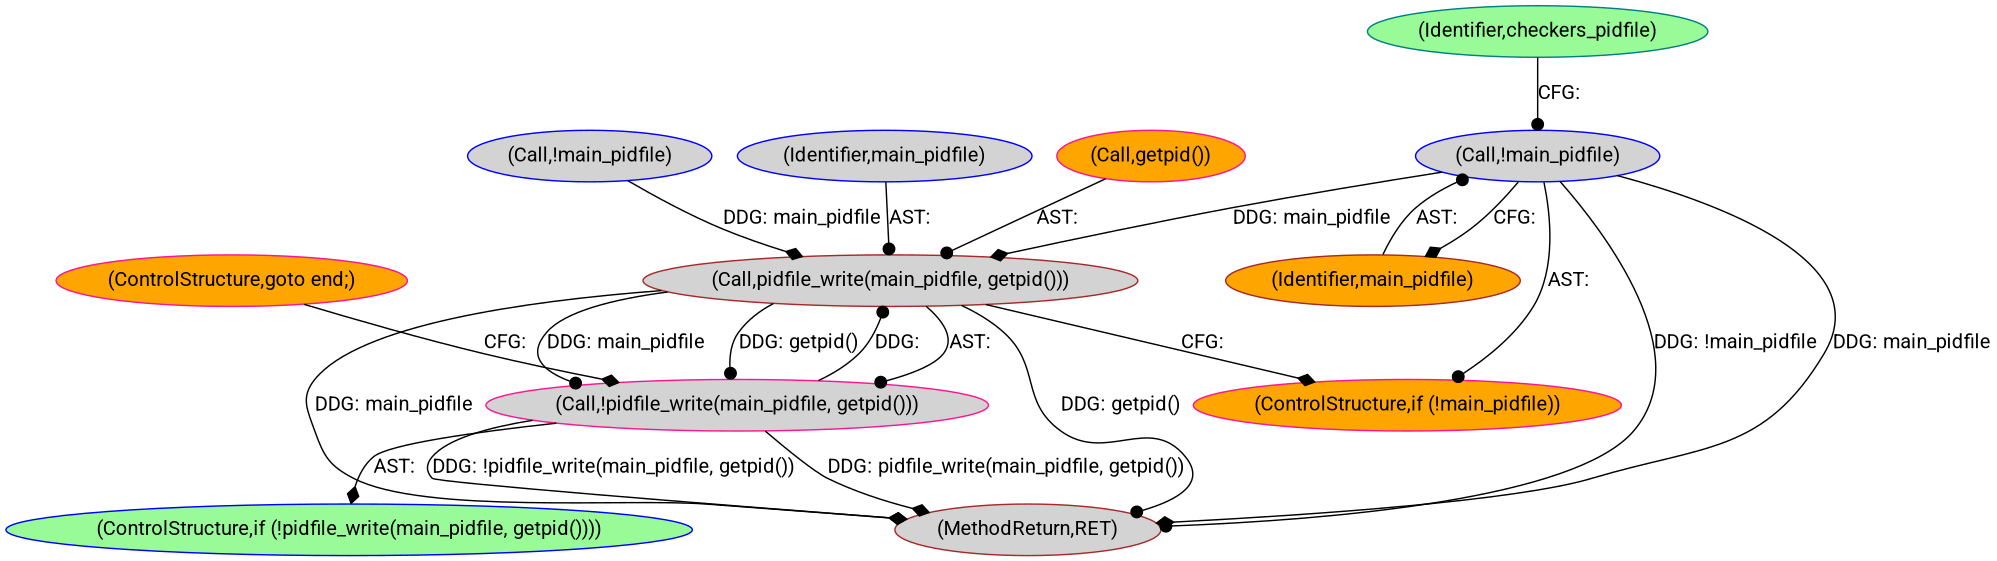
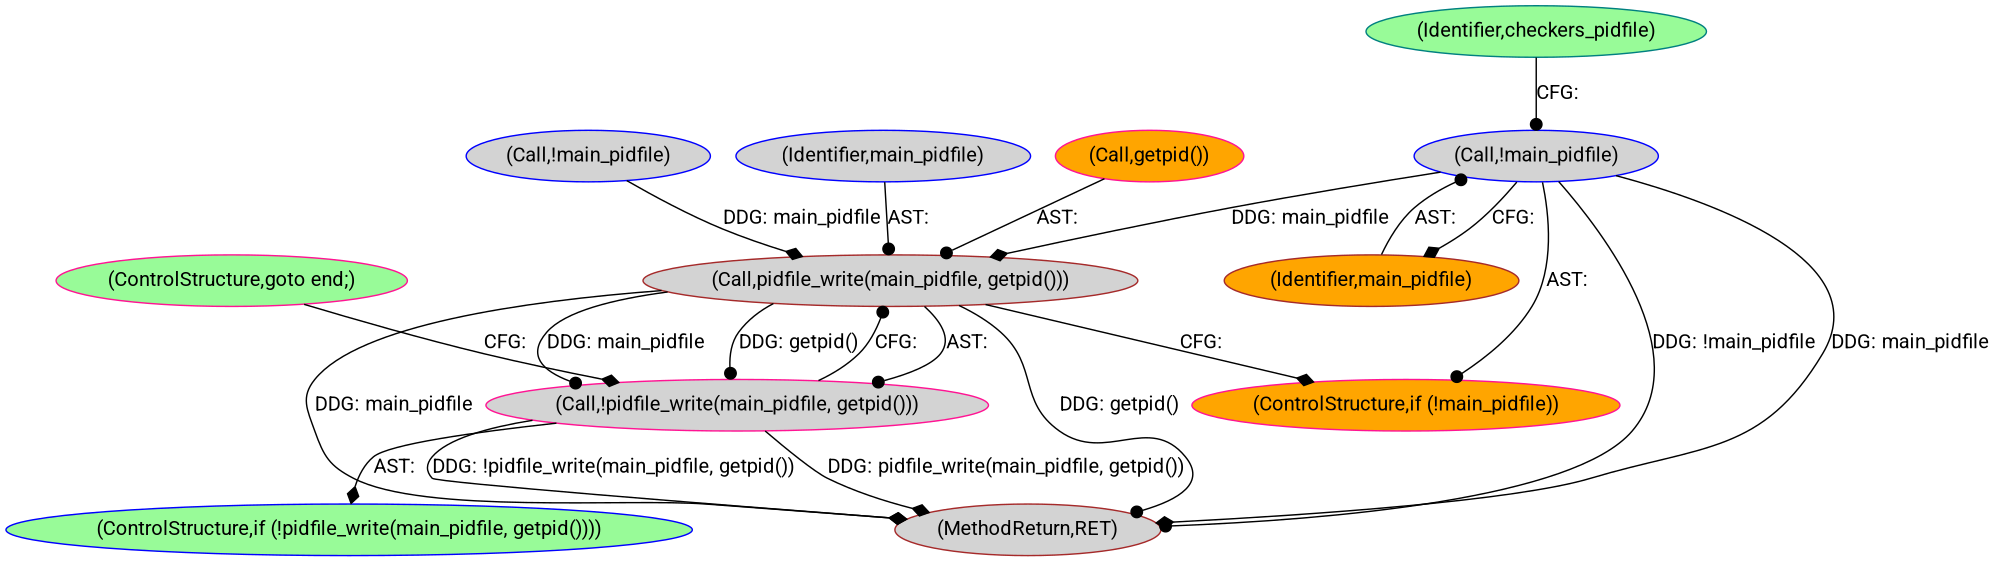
node "(ControlStructure,goto end;)": fillcolor orange -> palegreen
edge "(Call,!pidfile_write(main_pidfile, getpid()))" -> "(Call,pidfile_write(main_pidfile, getpid()))": label "DDG: " -> "CFG: "
